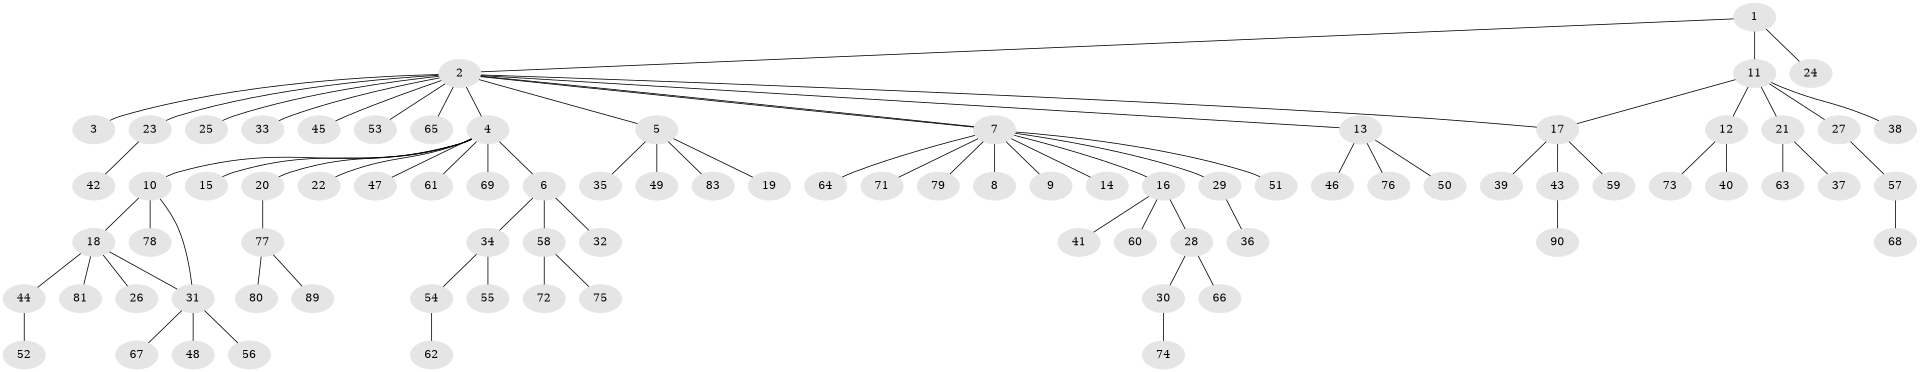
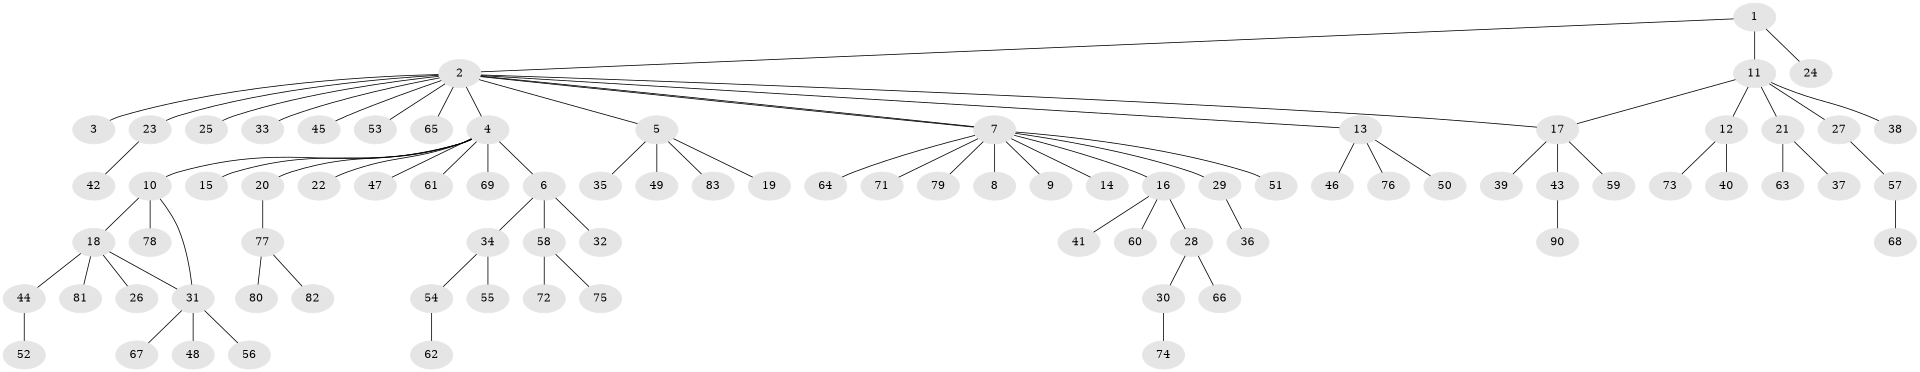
node "89": label "89" -> "82"
